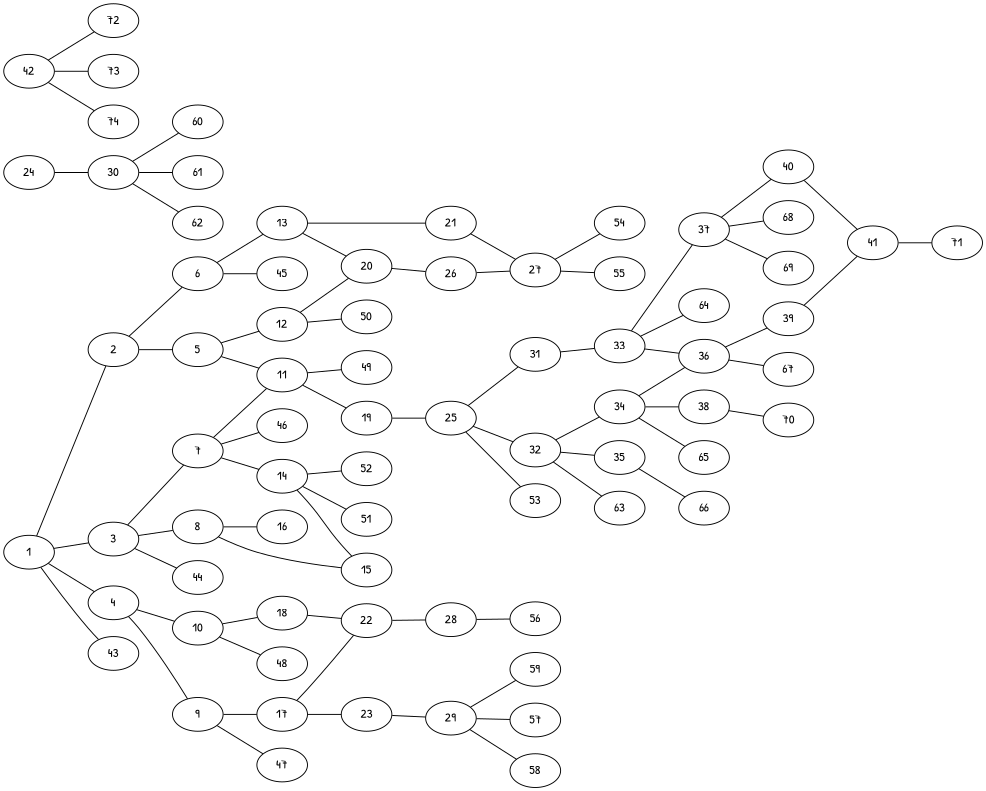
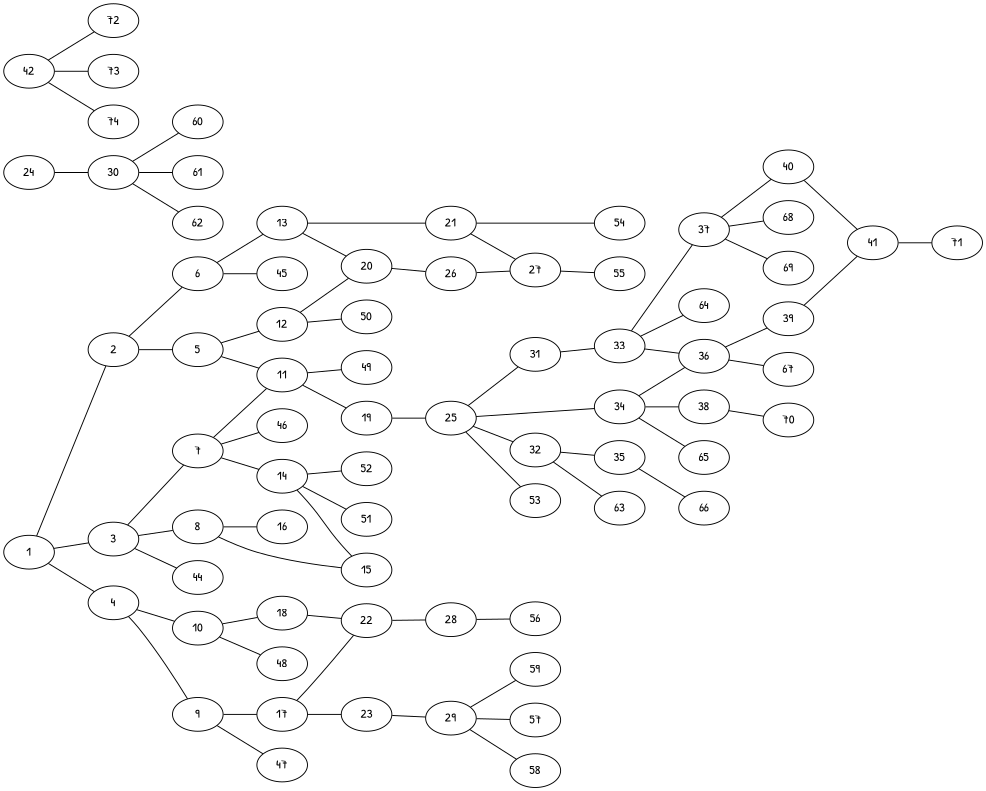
edge "54" -- "27": now "54" -- "21"
edge "34" -- "32": now "34" -- "25"
node "43": removed
